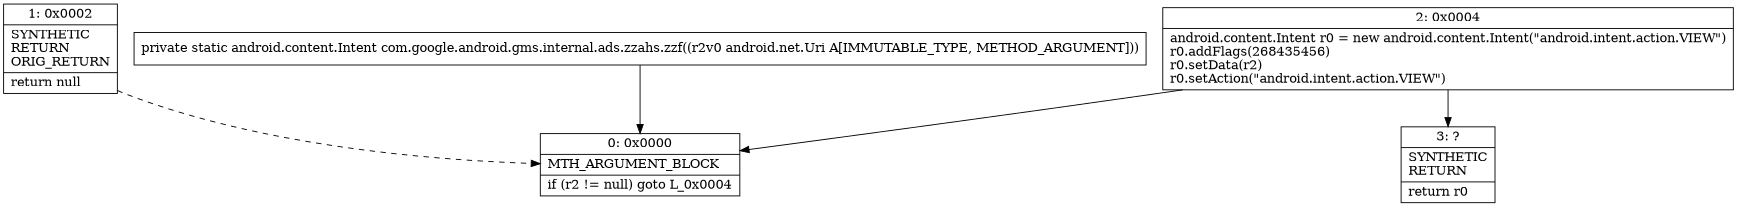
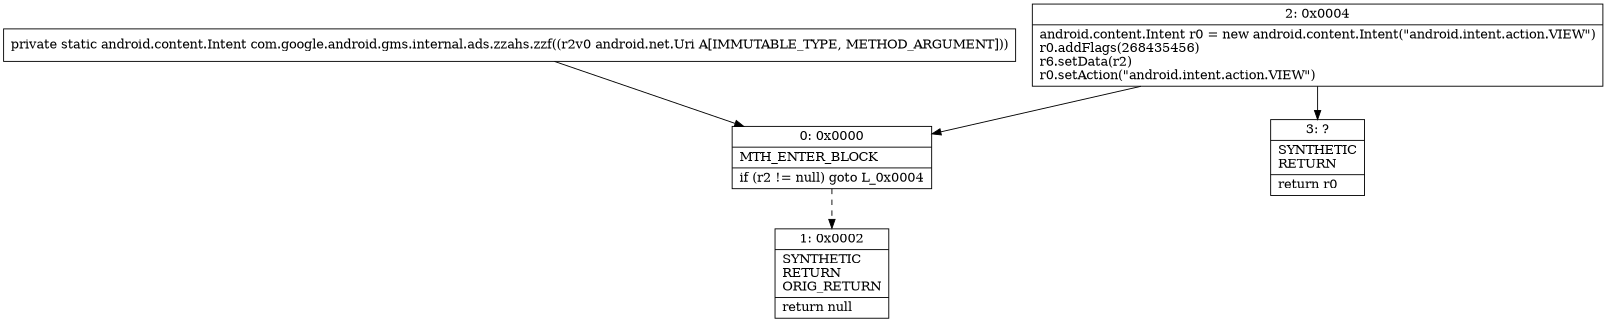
node "2: 0x0004": text "r0.setData(r2)" -> "r6.setData(r2)"
edge "1: 0x0002" -> "0: 0x0000": reversed
node "0: 0x0000": text "MTH_ARGUMENT_BLOCK" -> "MTH_ENTER_BLOCK"
